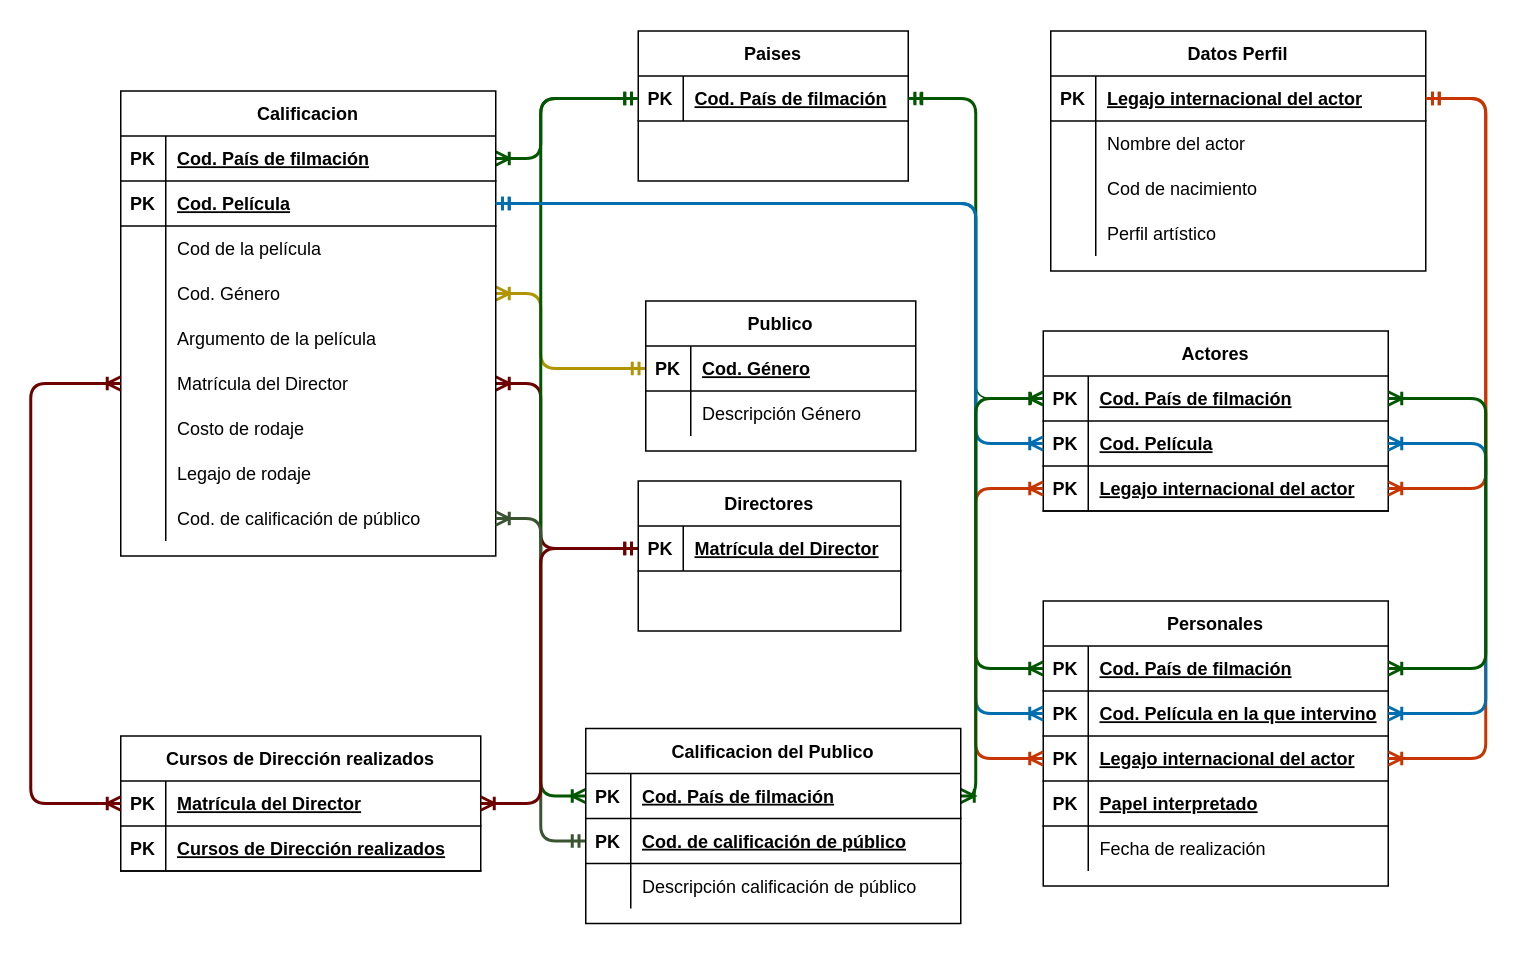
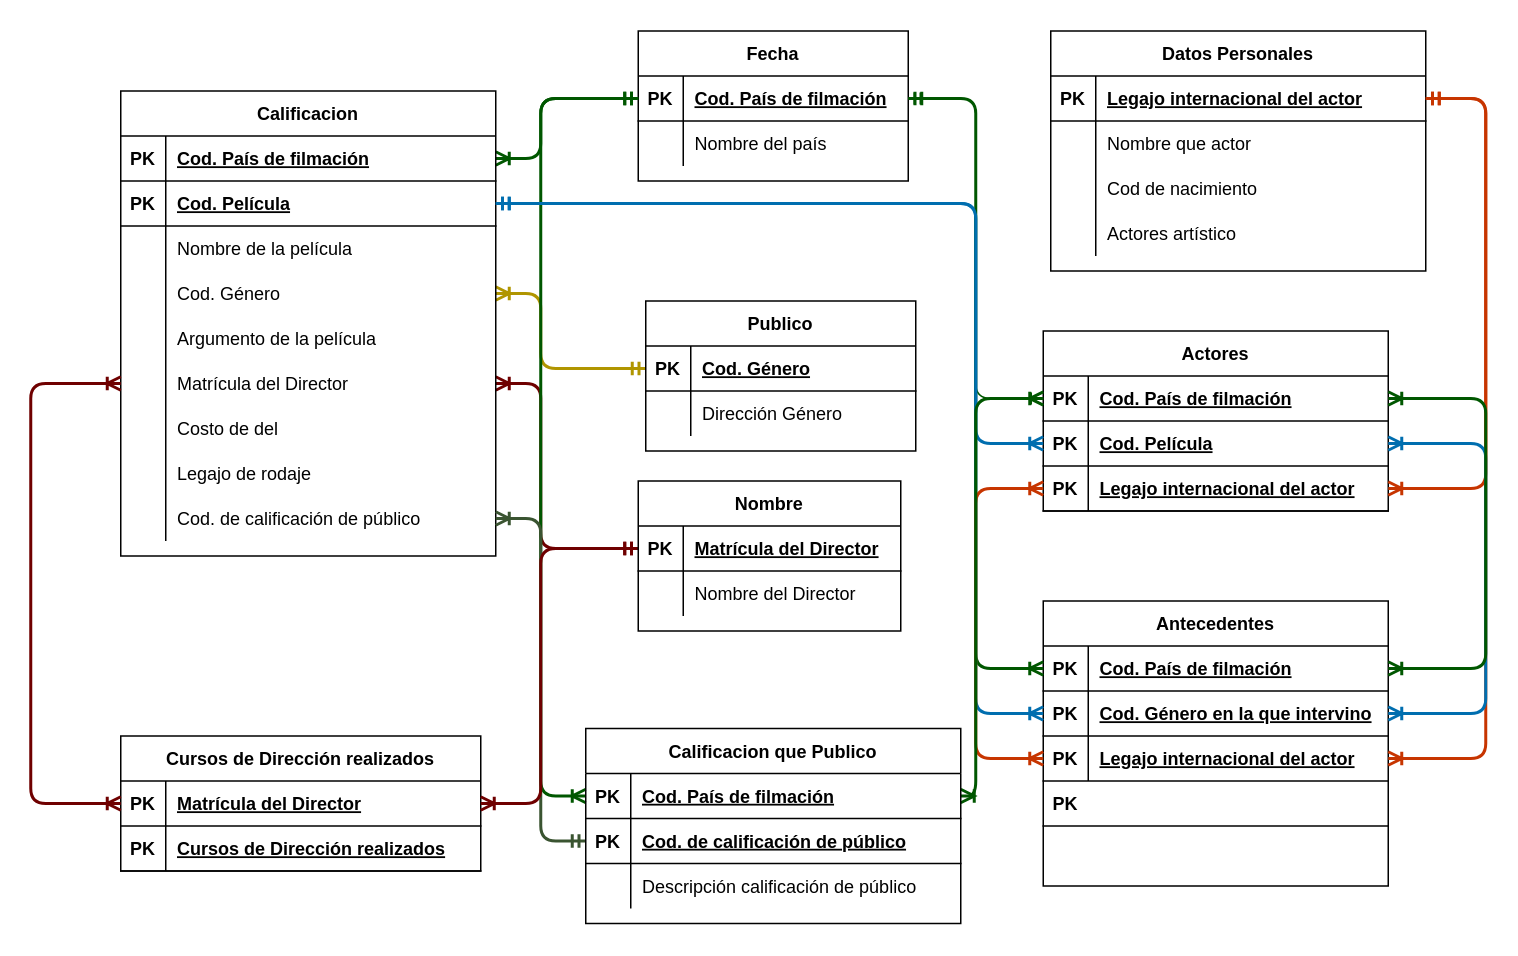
node "Paises": label "Paises" -> "Fecha"
node "Datos Perfil": label "Datos Perfil" -> "Datos Personales"
node "Nombre del país": added
node "Nombre del actor": label "Nombre del actor" -> "Nombre que actor"
node "Perfil artístico": label "Perfil artístico" -> "Actores artístico"
node "Cod de la película": label "Cod de la película" -> "Nombre de la película"
node "Descripción Género": label "Descripción Género" -> "Dirección Género"
node "Costo de rodaje": label "Costo de rodaje" -> "Costo de del"
node "Directores": label "Directores" -> "Nombre"
node "Nombre del Director": added
node "Personales": label "Personales" -> "Antecedentes"
node "Cod. Película en la que intervino": label "Cod. Película en la que intervino" -> "Cod. Género en la que intervino"
node "Calificacion del Publico": label "Calificacion del Publico" -> "Calificacion que Publico"
node "Papel interpretado": removed
node "Fecha de realización": removed
